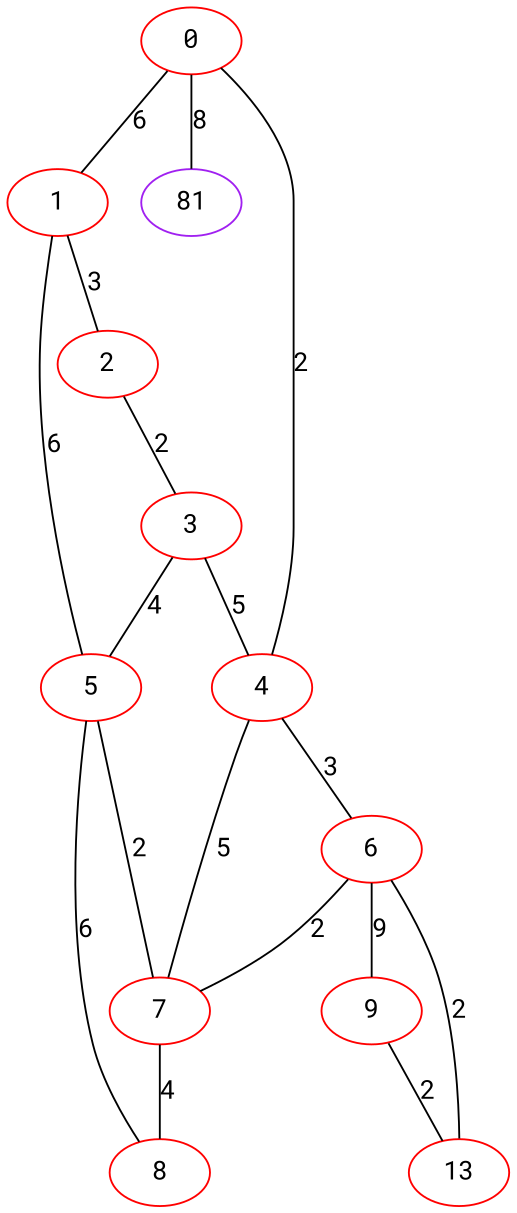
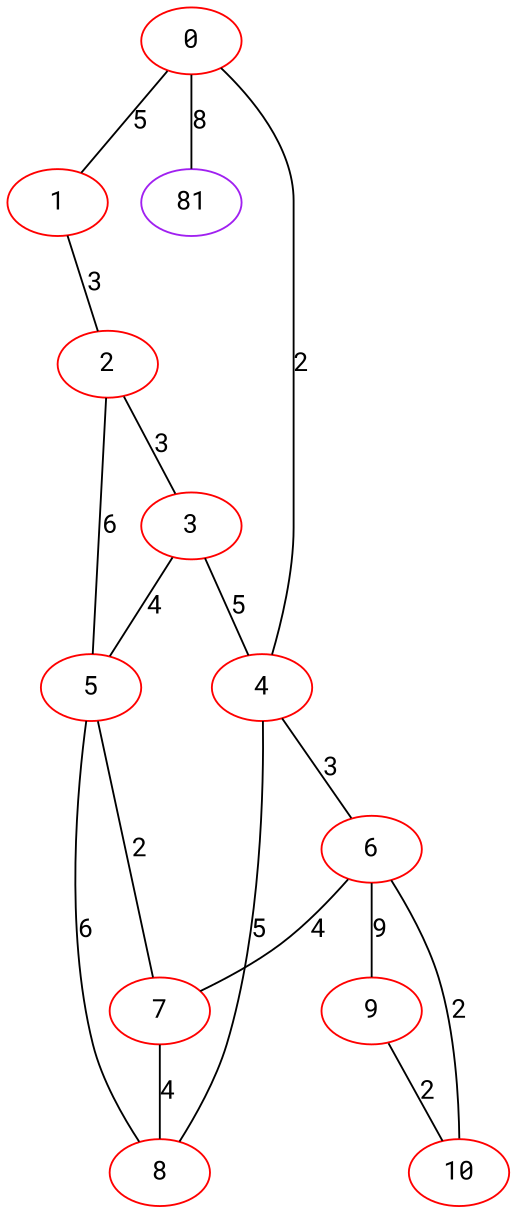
edge "0" -- "1": label "6" -> "5"
edge "2" -- "3": label "2" -> "3"
edge "1" -- "5": now "2" -- "5"
edge "4" -- "7": now "4" -- "8"
edge "6" -- "7": label "2" -> "4"
node "13": label "13" -> "10"
